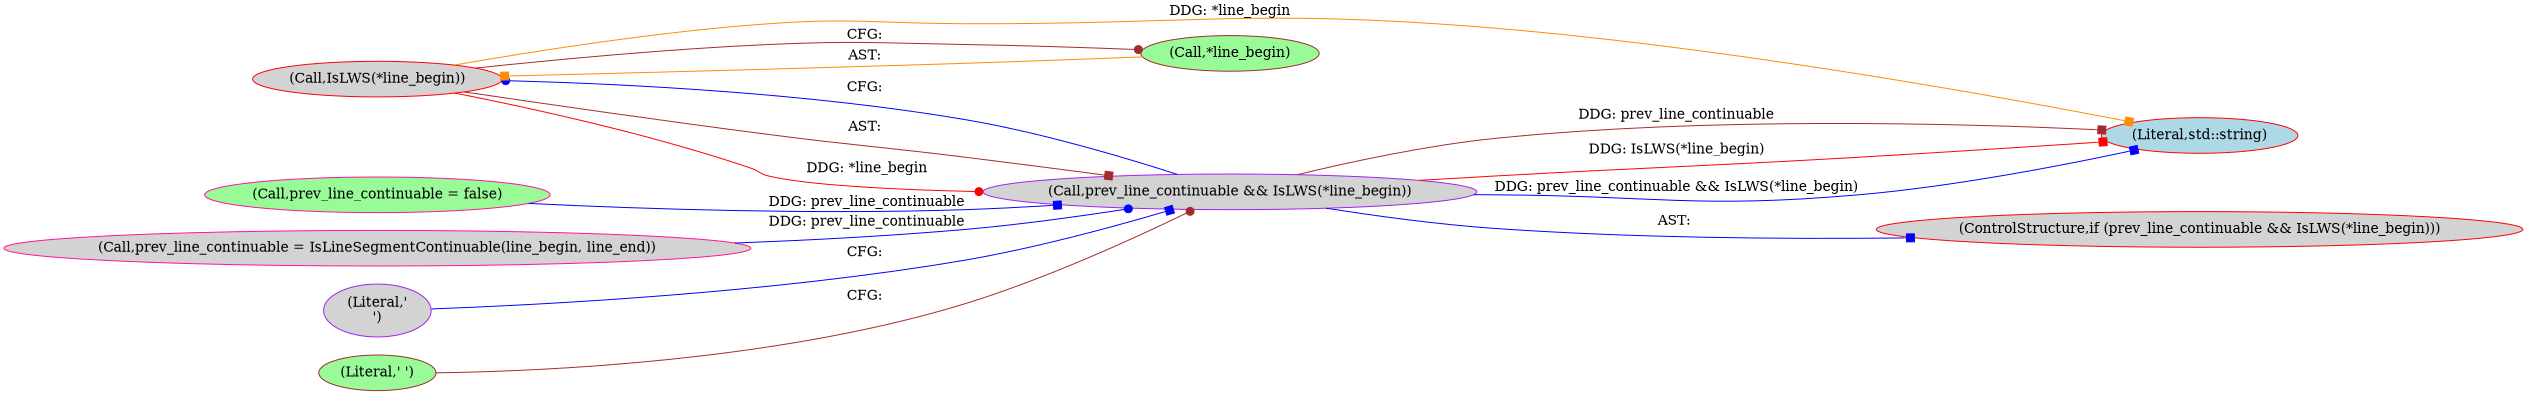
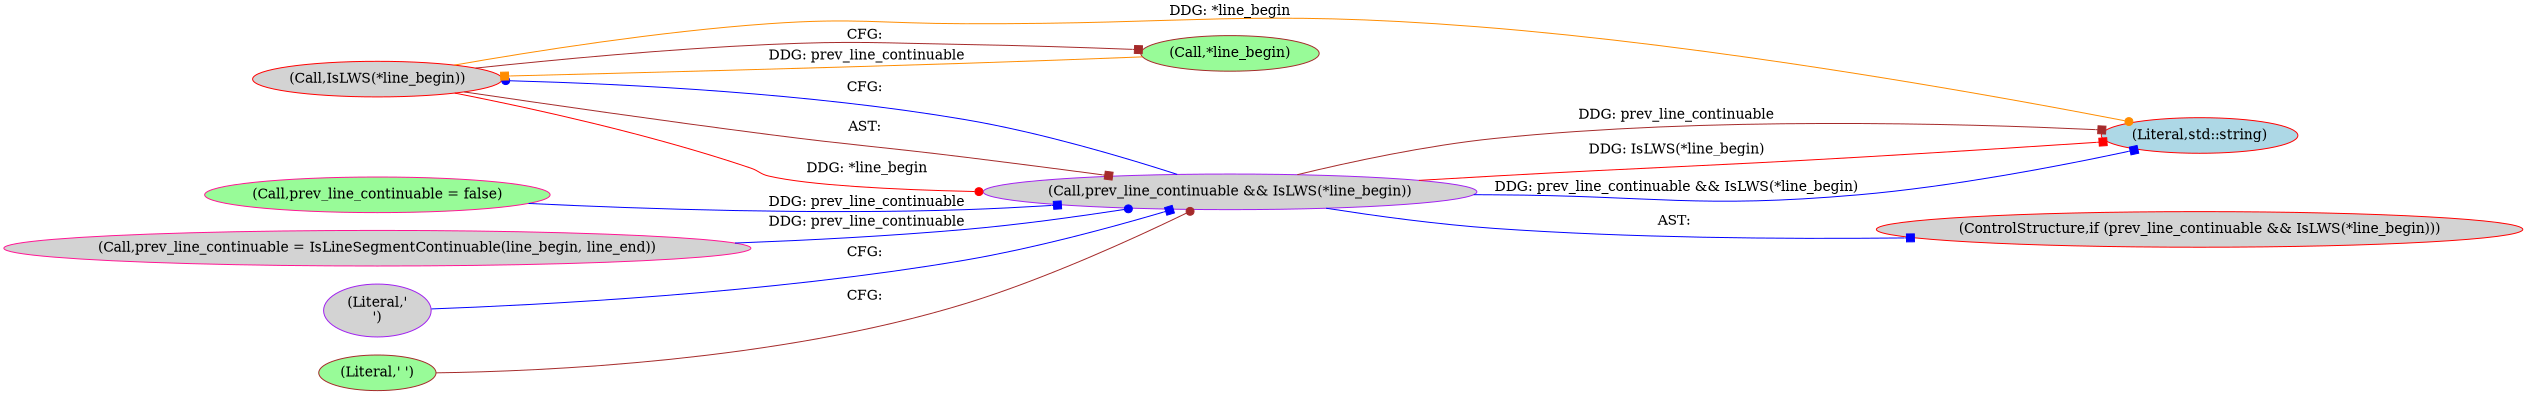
edge "(Call,IsLWS(*line_begin))" -> "(Literal,std::string)": arrowhead box -> dot
edge "(Call,IsLWS(*line_begin))" -> "(Call,*line_begin)": arrowhead dot -> box
edge "(Call,*line_begin)" -> "(Call,IsLWS(*line_begin))": label "AST: " -> "DDG: prev_line_continuable"
